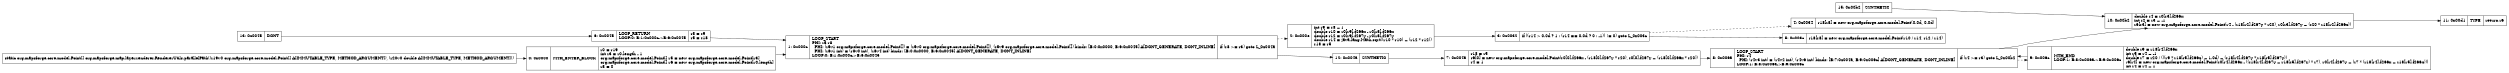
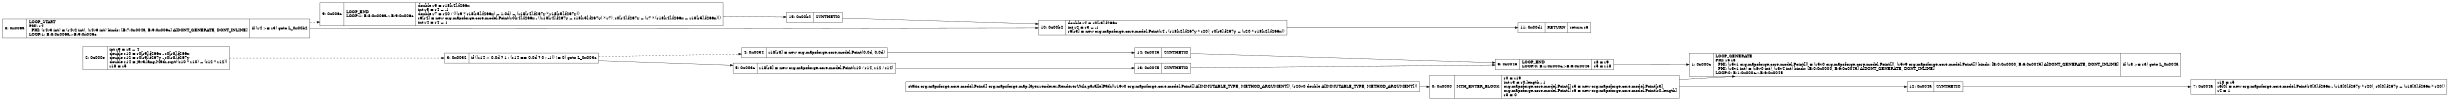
node "11: 0x00d1": text "TYPE" -> "RETURN"
node "2: 0x000e": text "int r9 = r8 + 1" -> "int r9 = r8 + 4"
node "6: 0x0045": text "LOOP_RETURN" -> "LOOP_END"
node "13: 0x0045": text "DONT" -> "SYNTHETIC"
edge "2: 0x000e" -> "3: 0x0032": style solid -> dashed
node "1: 0x000c": text "LOOP_START" -> "LOOP_GENERATE"
edge "1: 0x000c" -> "2: 0x000e": removed
node "14: 0x0045": added
edge "1: 0x000c" -> "12: 0x004a": now "0: 0x0000" -> "12: 0x004a"
edge "9: 0x006c" -> "8: 0x006a": now "9: 0x006c" -> "15: 0x00b2"
node "9: 0x006c": text "MTH_END" -> "LOOP_END"
edge "7: 0x004a" -> "8: 0x006a": removed
edge "5: 0x003c" -> "13: 0x0045": added
